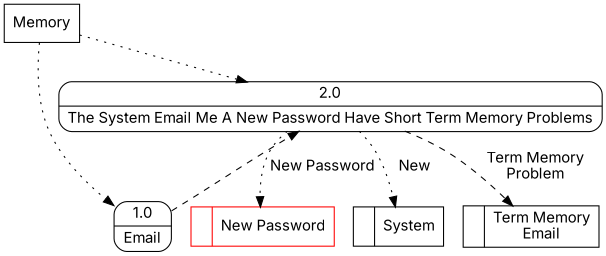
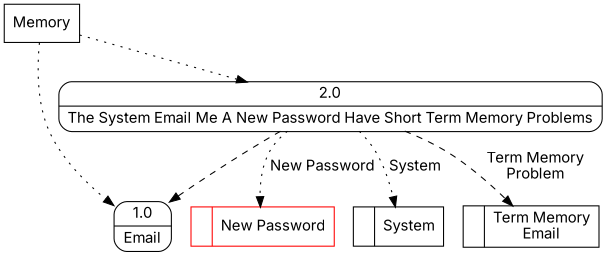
edge "2.0" -> "System": label "New" -> "System"
edge "1.0" -> "2.0": reversed
